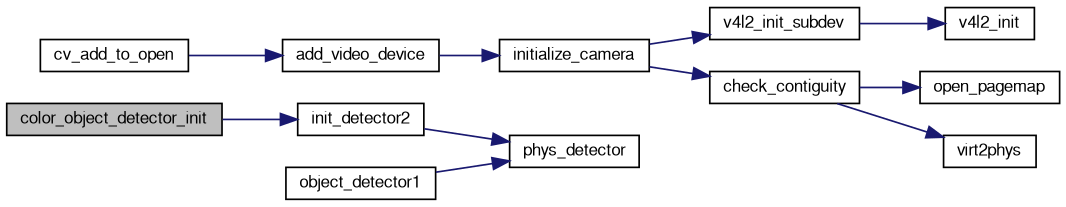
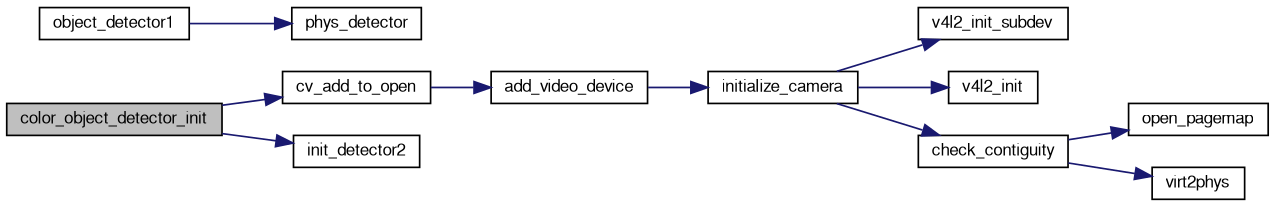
edge "v4l2_init_subdev" -> "v4l2_init": now "initialize_camera" -> "v4l2_init"
edge "color_object_detector_init" -> "cv_add_to_open": added
edge "init_detector2" -> "phys_detector": removed
